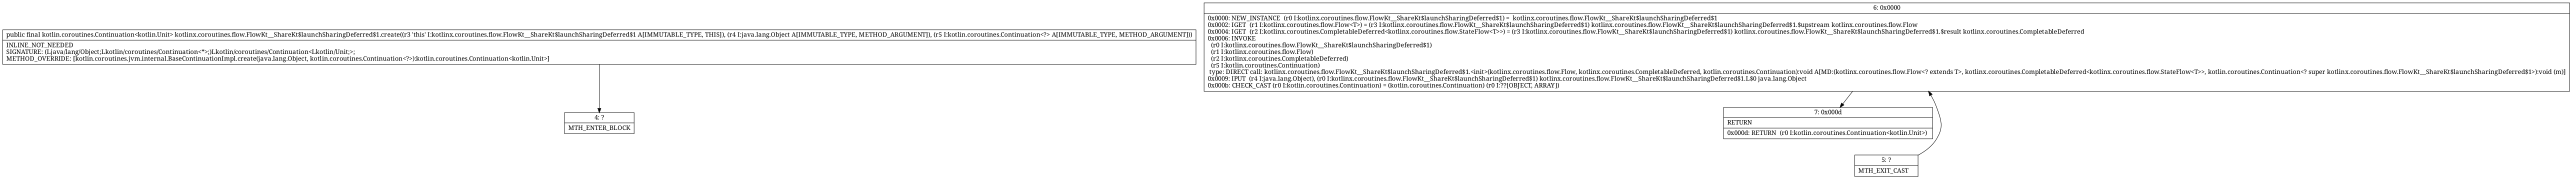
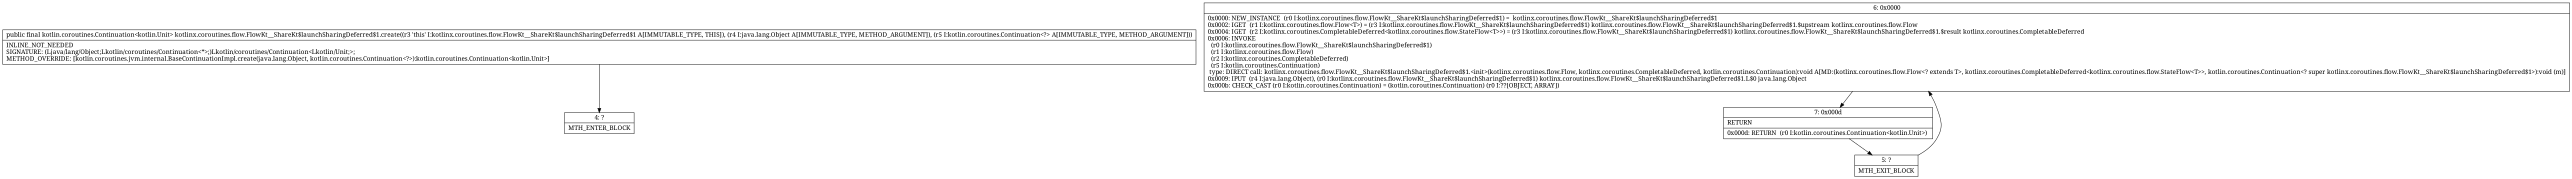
edge "7: 0x000d" -> "5: ?": added
node "5: ?": text "MTH_EXIT_CAST" -> "MTH_EXIT_BLOCK"
